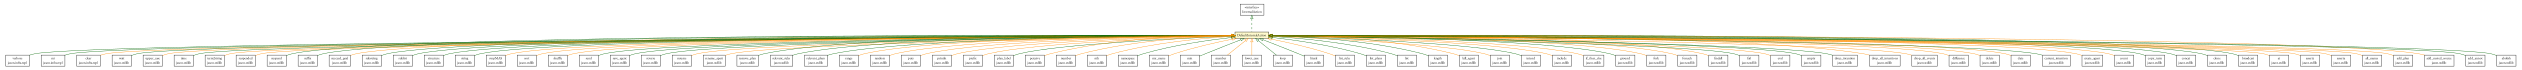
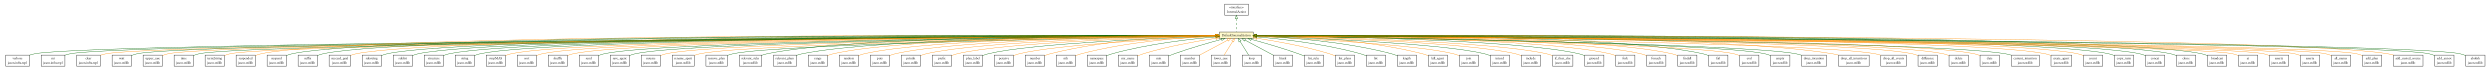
edge "list_plans" -> "DefaultInternalAction": color darkgreen -> darkorange
edge "list_rules" -> "DefaultInternalAction": color darkorange -> darkgreen
node "reverse": removed
